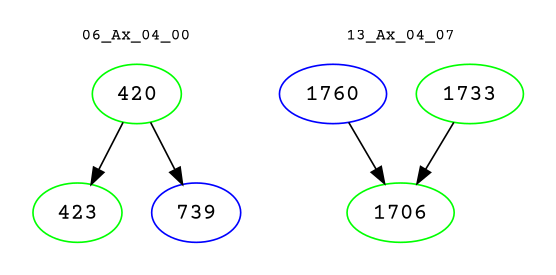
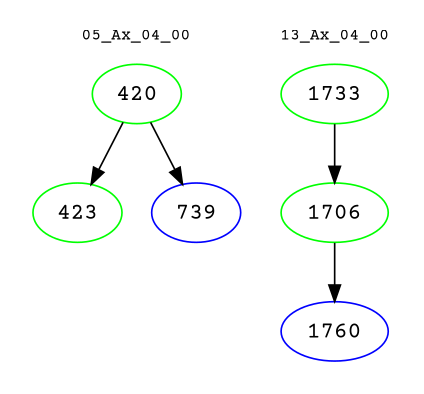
cluster "06_Ax_04_00": label "06_Ax_04_00" -> "05_Ax_04_00"
cluster "13_Ax_04_07": label "13_Ax_04_07" -> "13_Ax_04_00"
edge "1760" -> "1706": reversed
